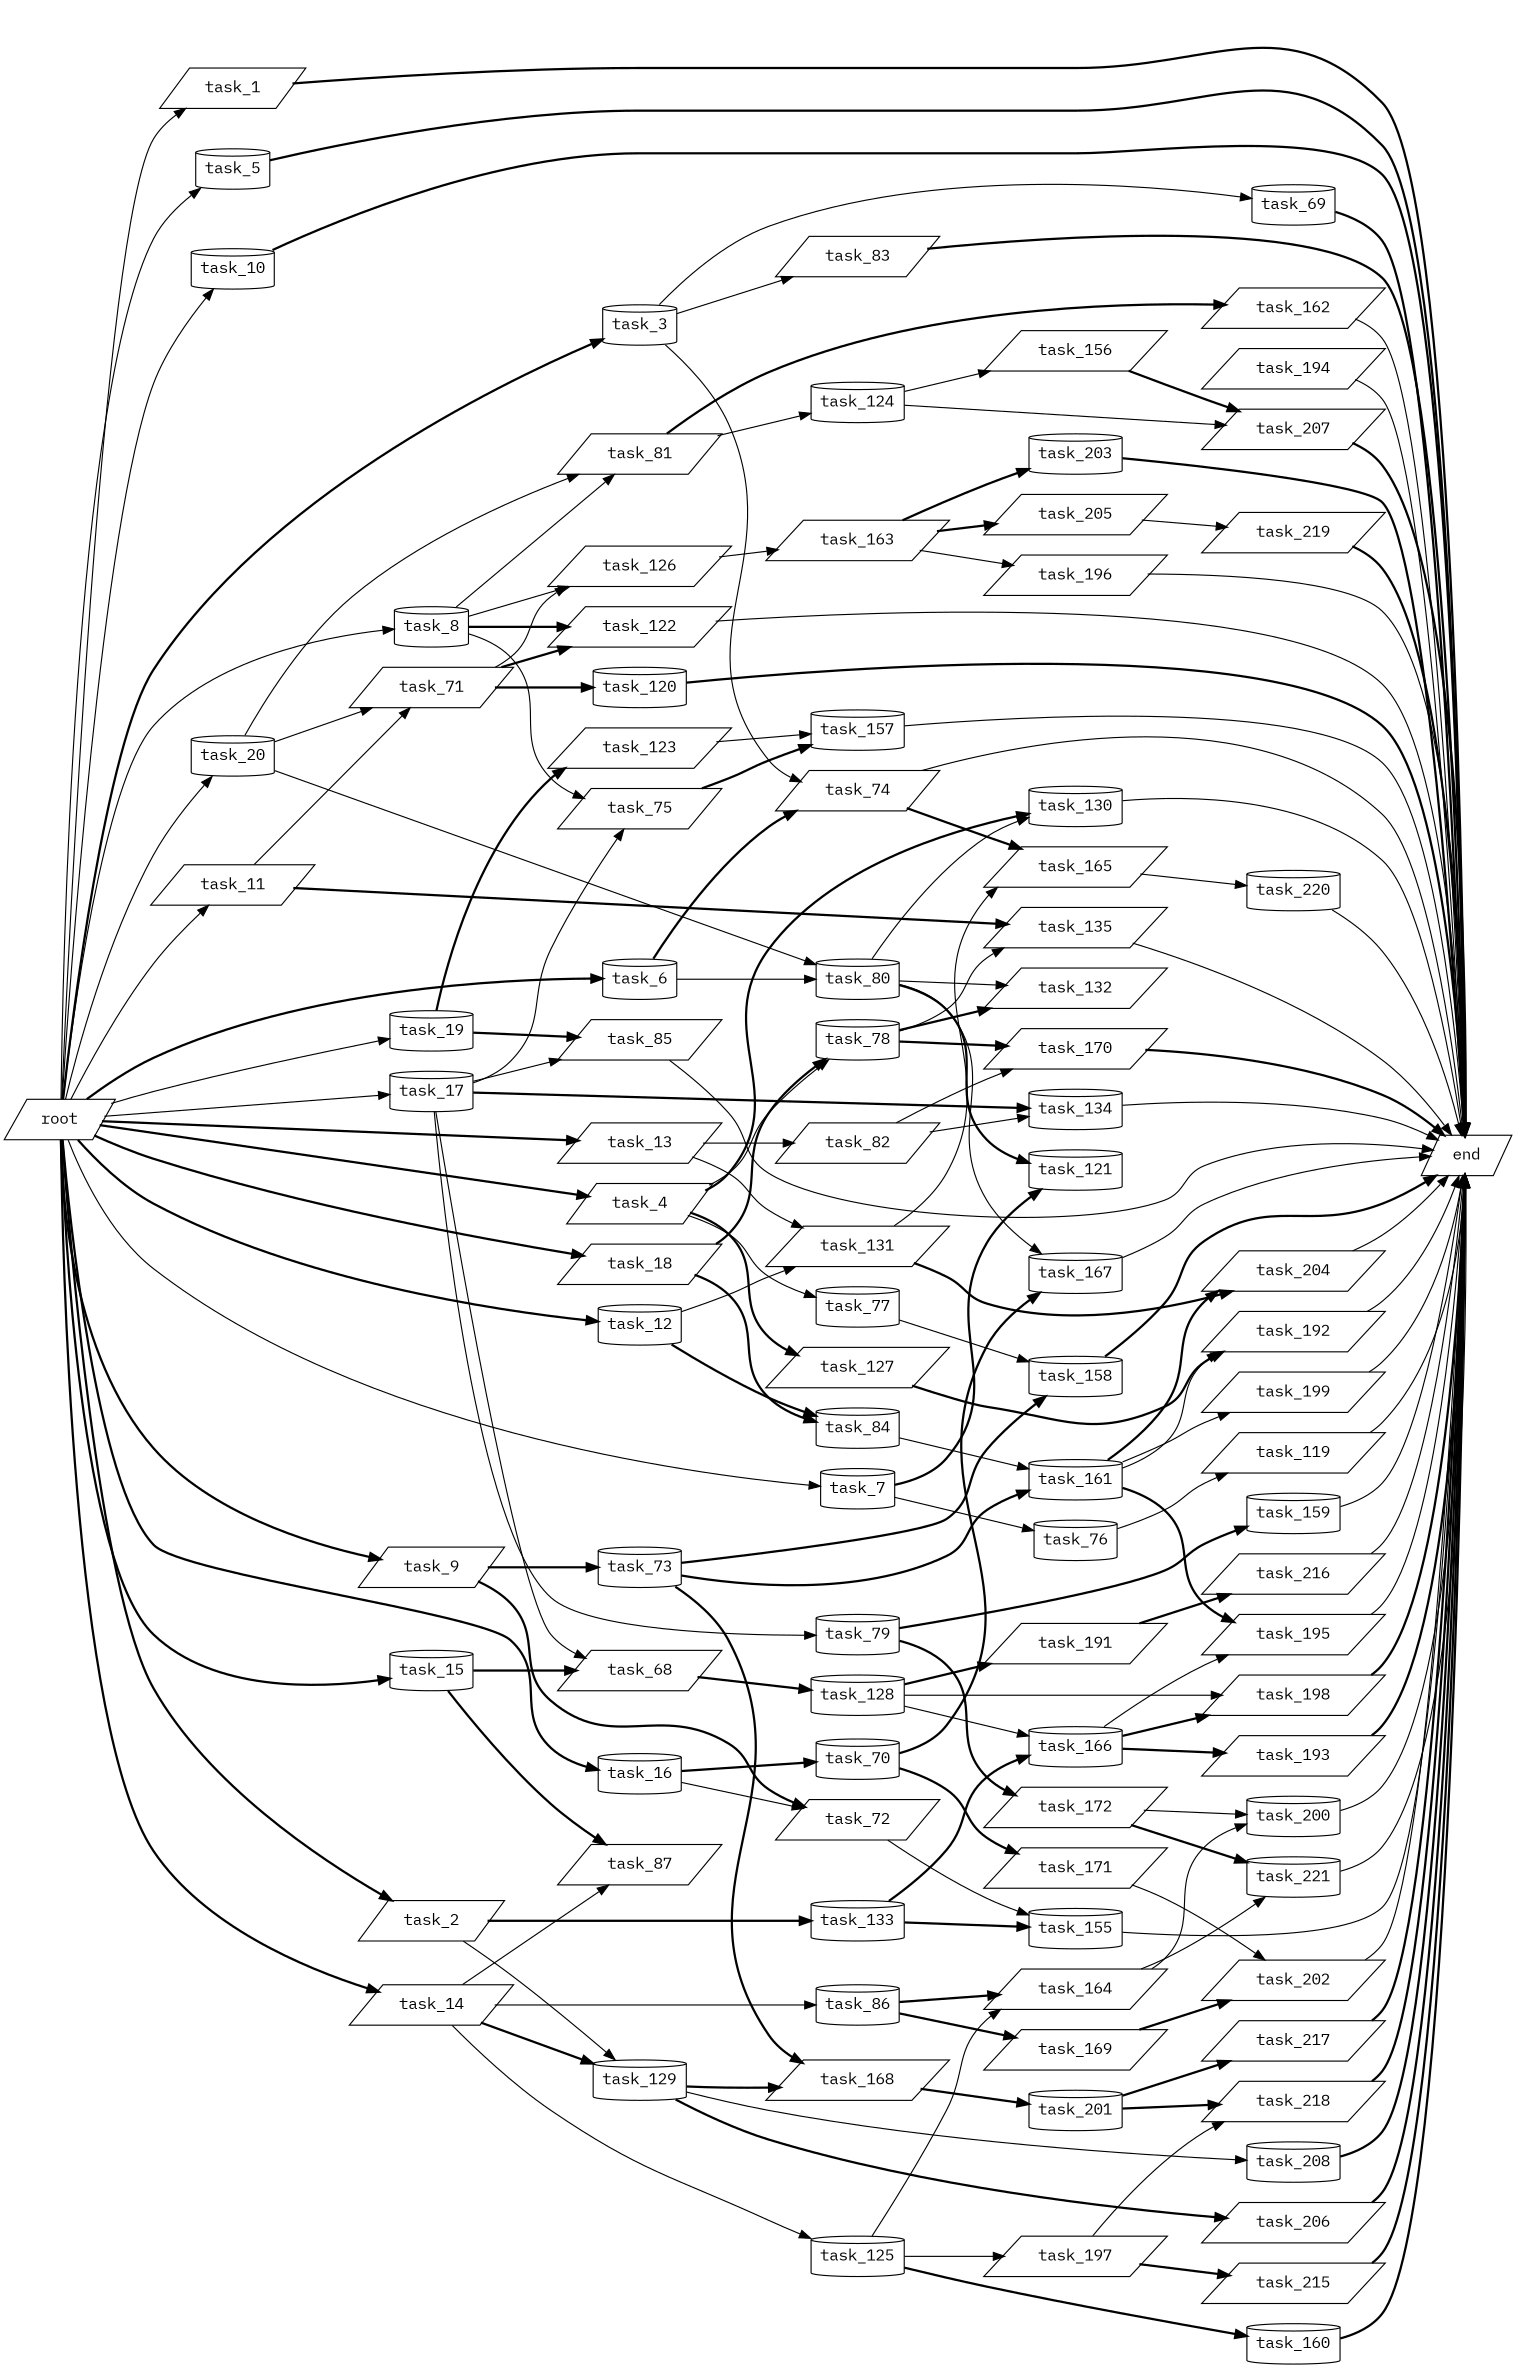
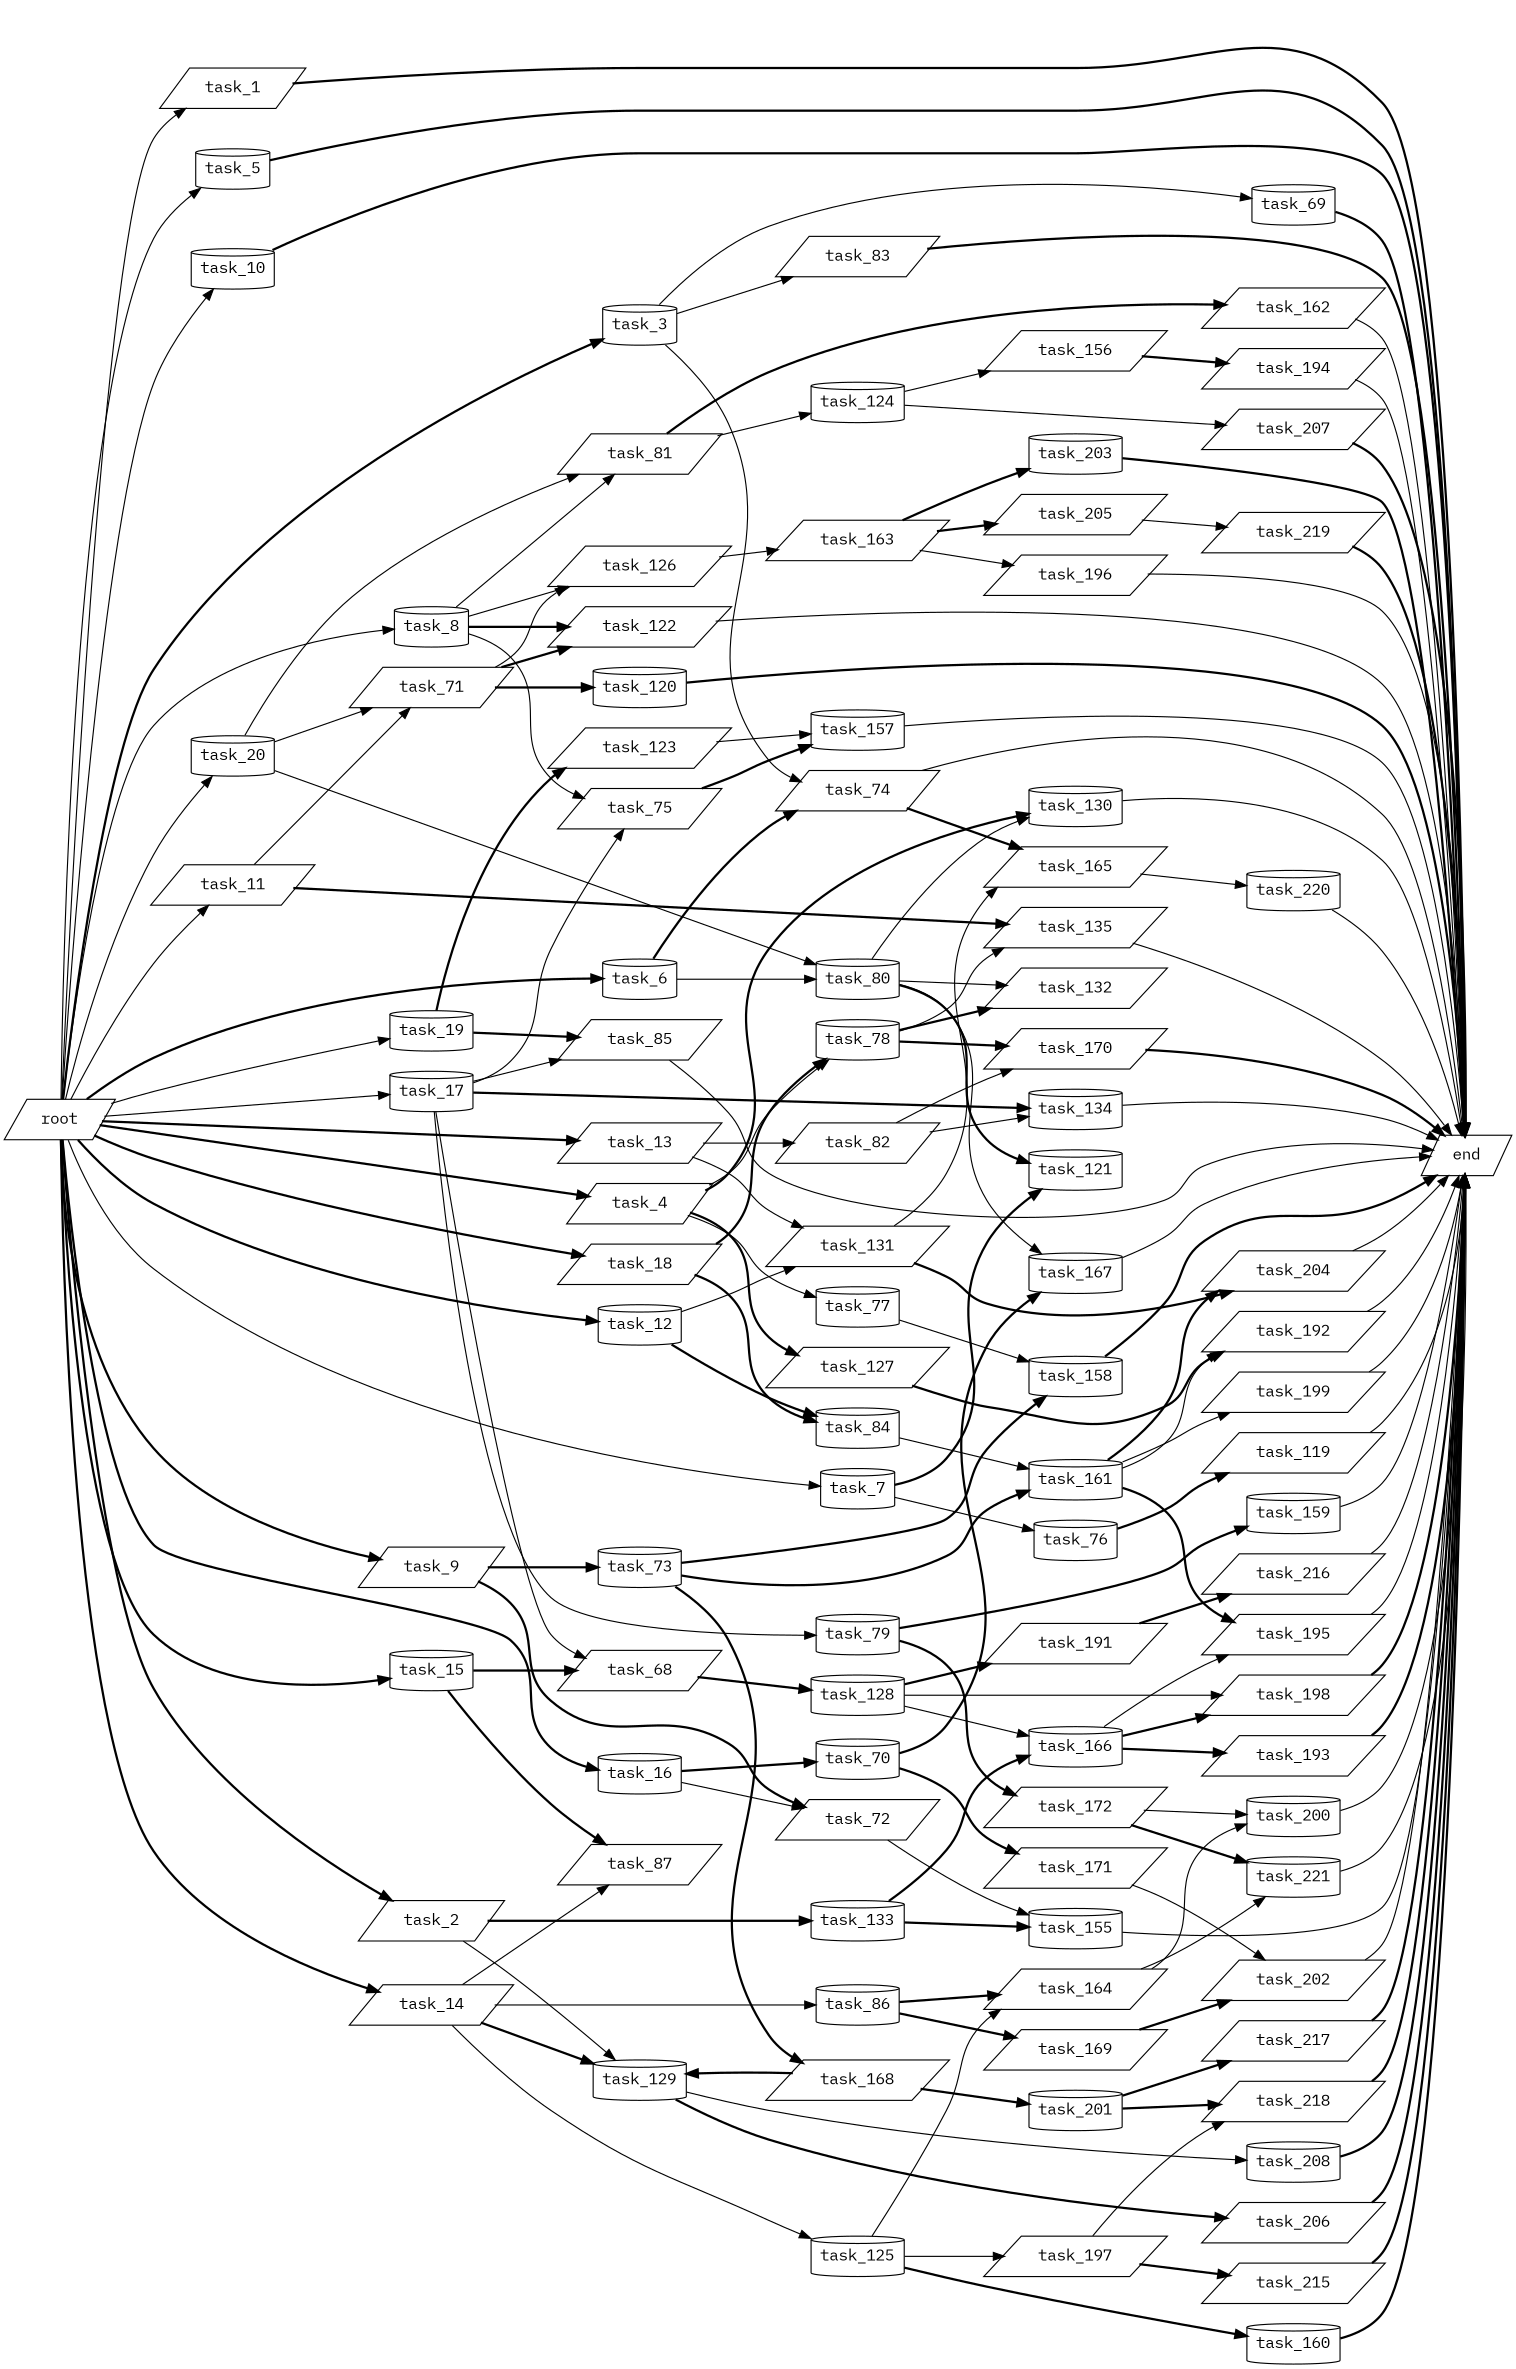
edge "task_156" -> "task_207": now "task_156" -> "task_194"
edge "task_76" -> "task_119": style solid -> bold
edge "task_129" -> "task_168": reversed
